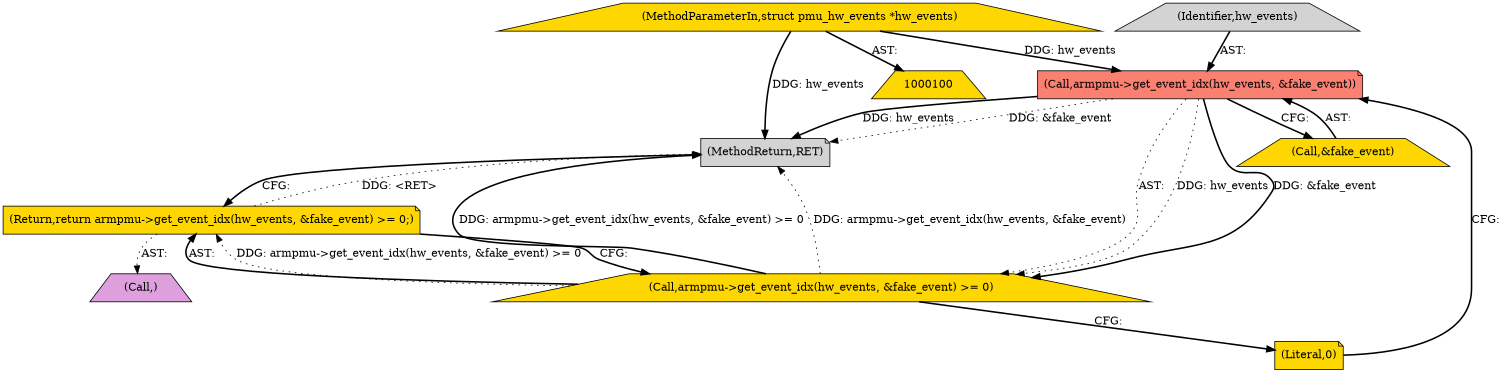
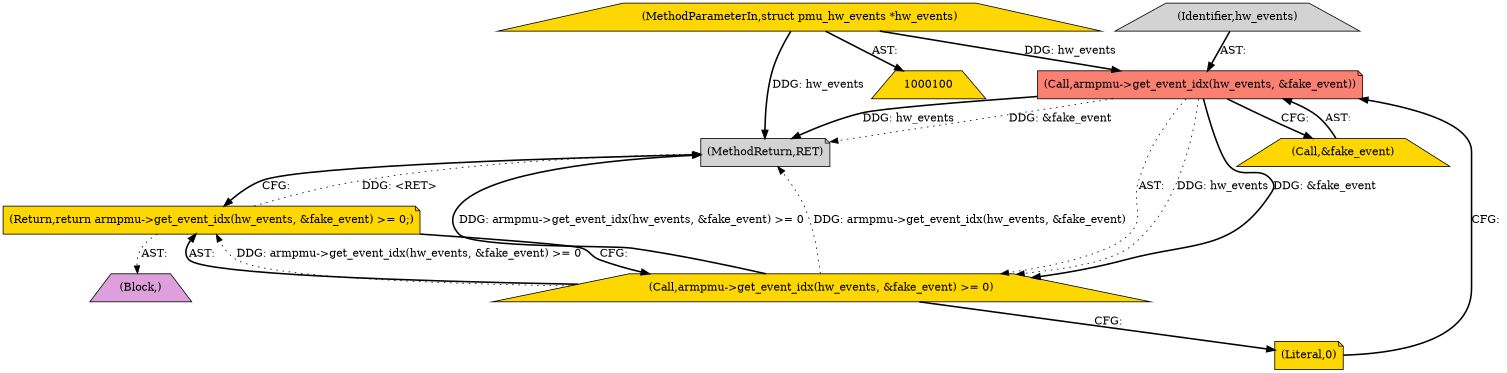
node "(Call,)": label "(Call,)" -> "(Block,)"
